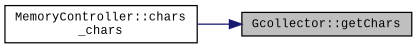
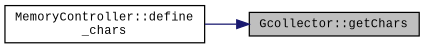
node "MemoryController::chars _chars": label "MemoryController::chars _chars" -> "MemoryController::define _chars"
